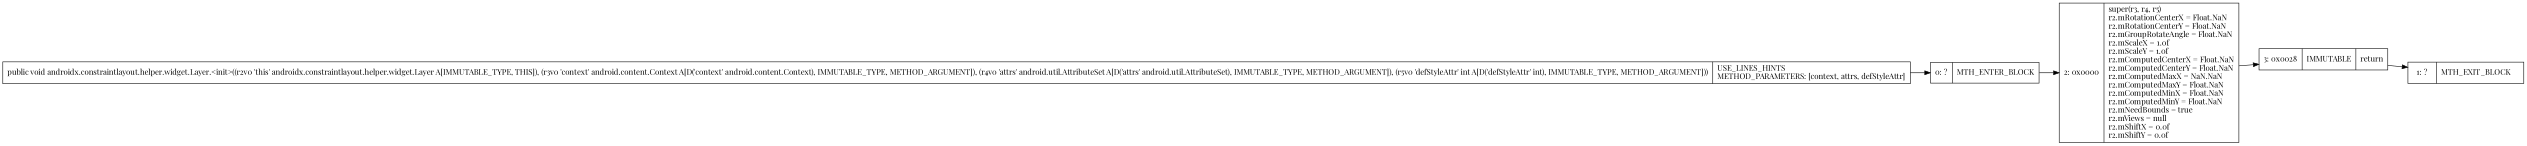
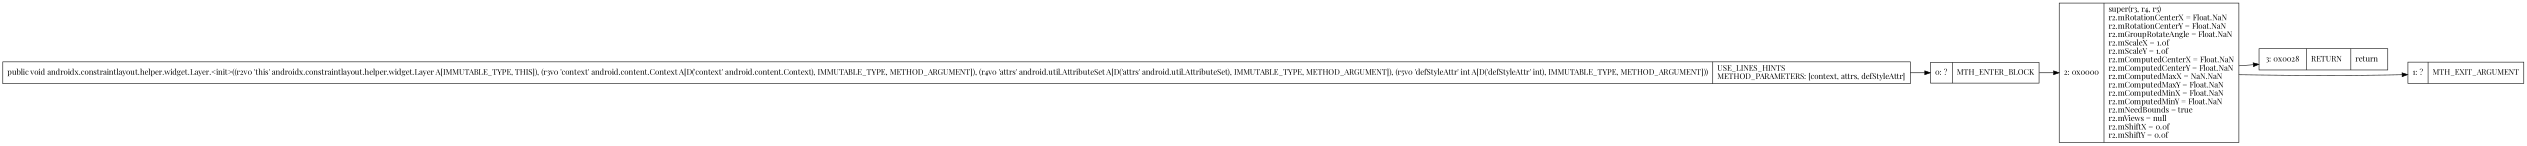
node "3: 0x0028": text "IMMUTABLE" -> "RETURN"
edge "3: 0x0028" -> "1: ?": now "2: 0x0000" -> "1: ?"
node "1: ?": text "MTH_EXIT_BLOCK" -> "MTH_EXIT_ARGUMENT"
